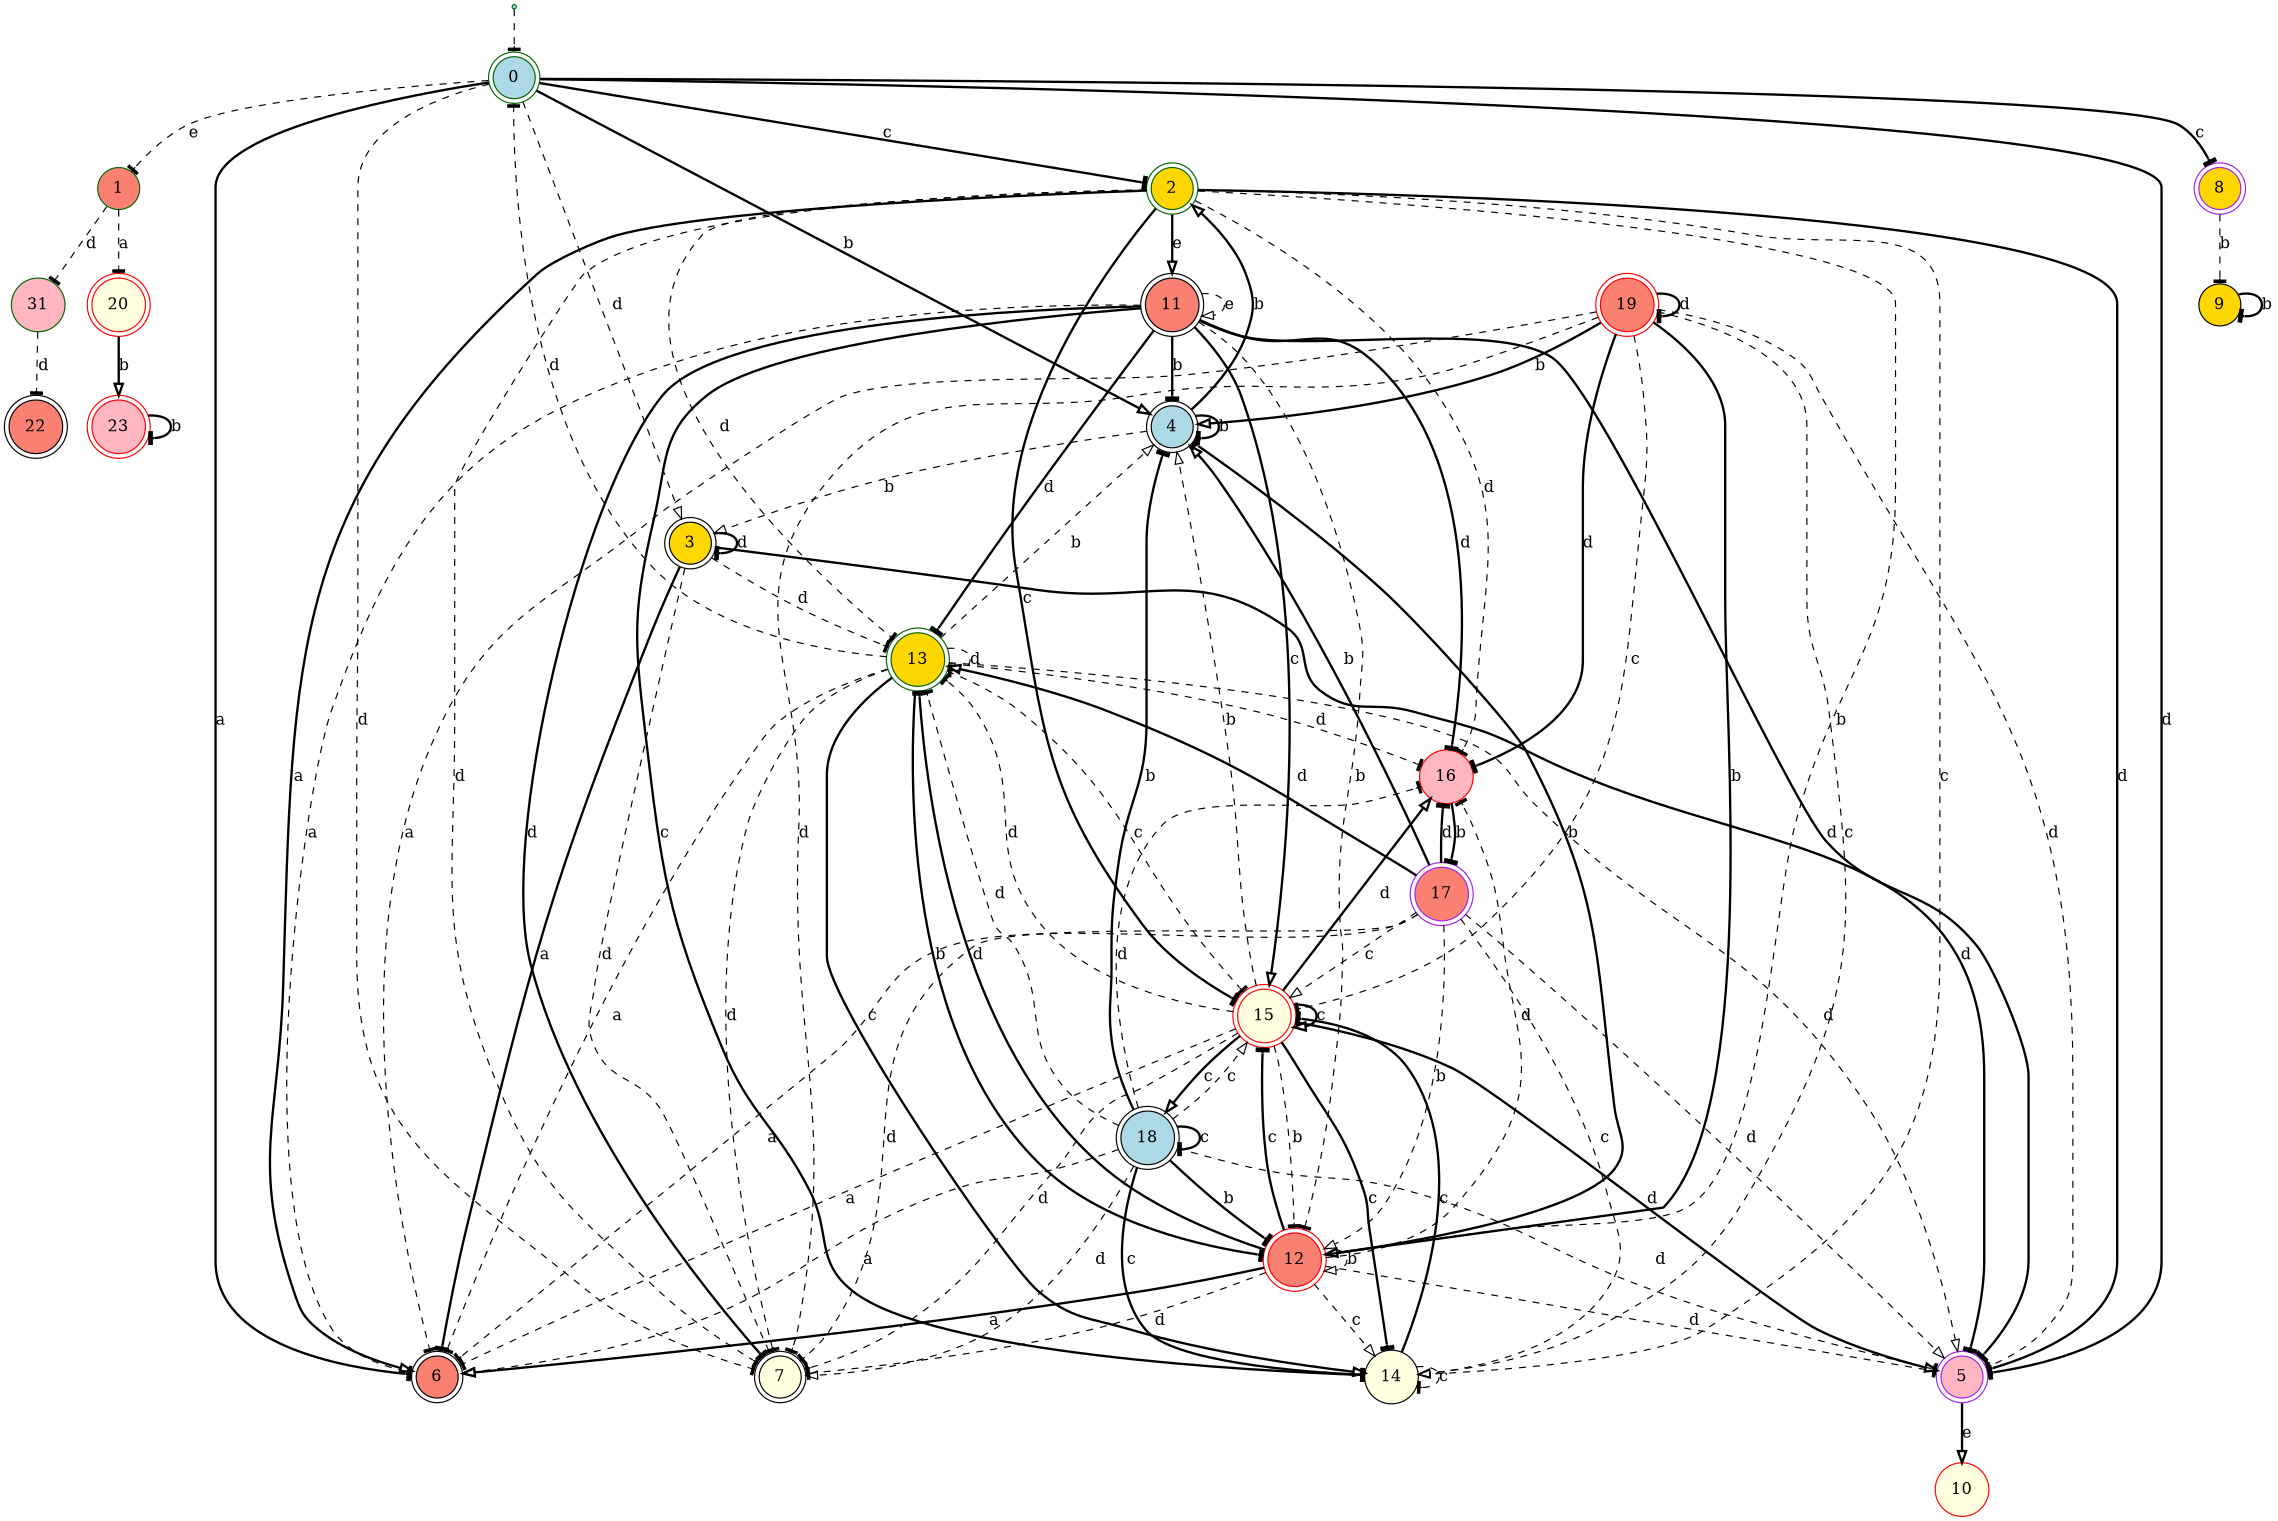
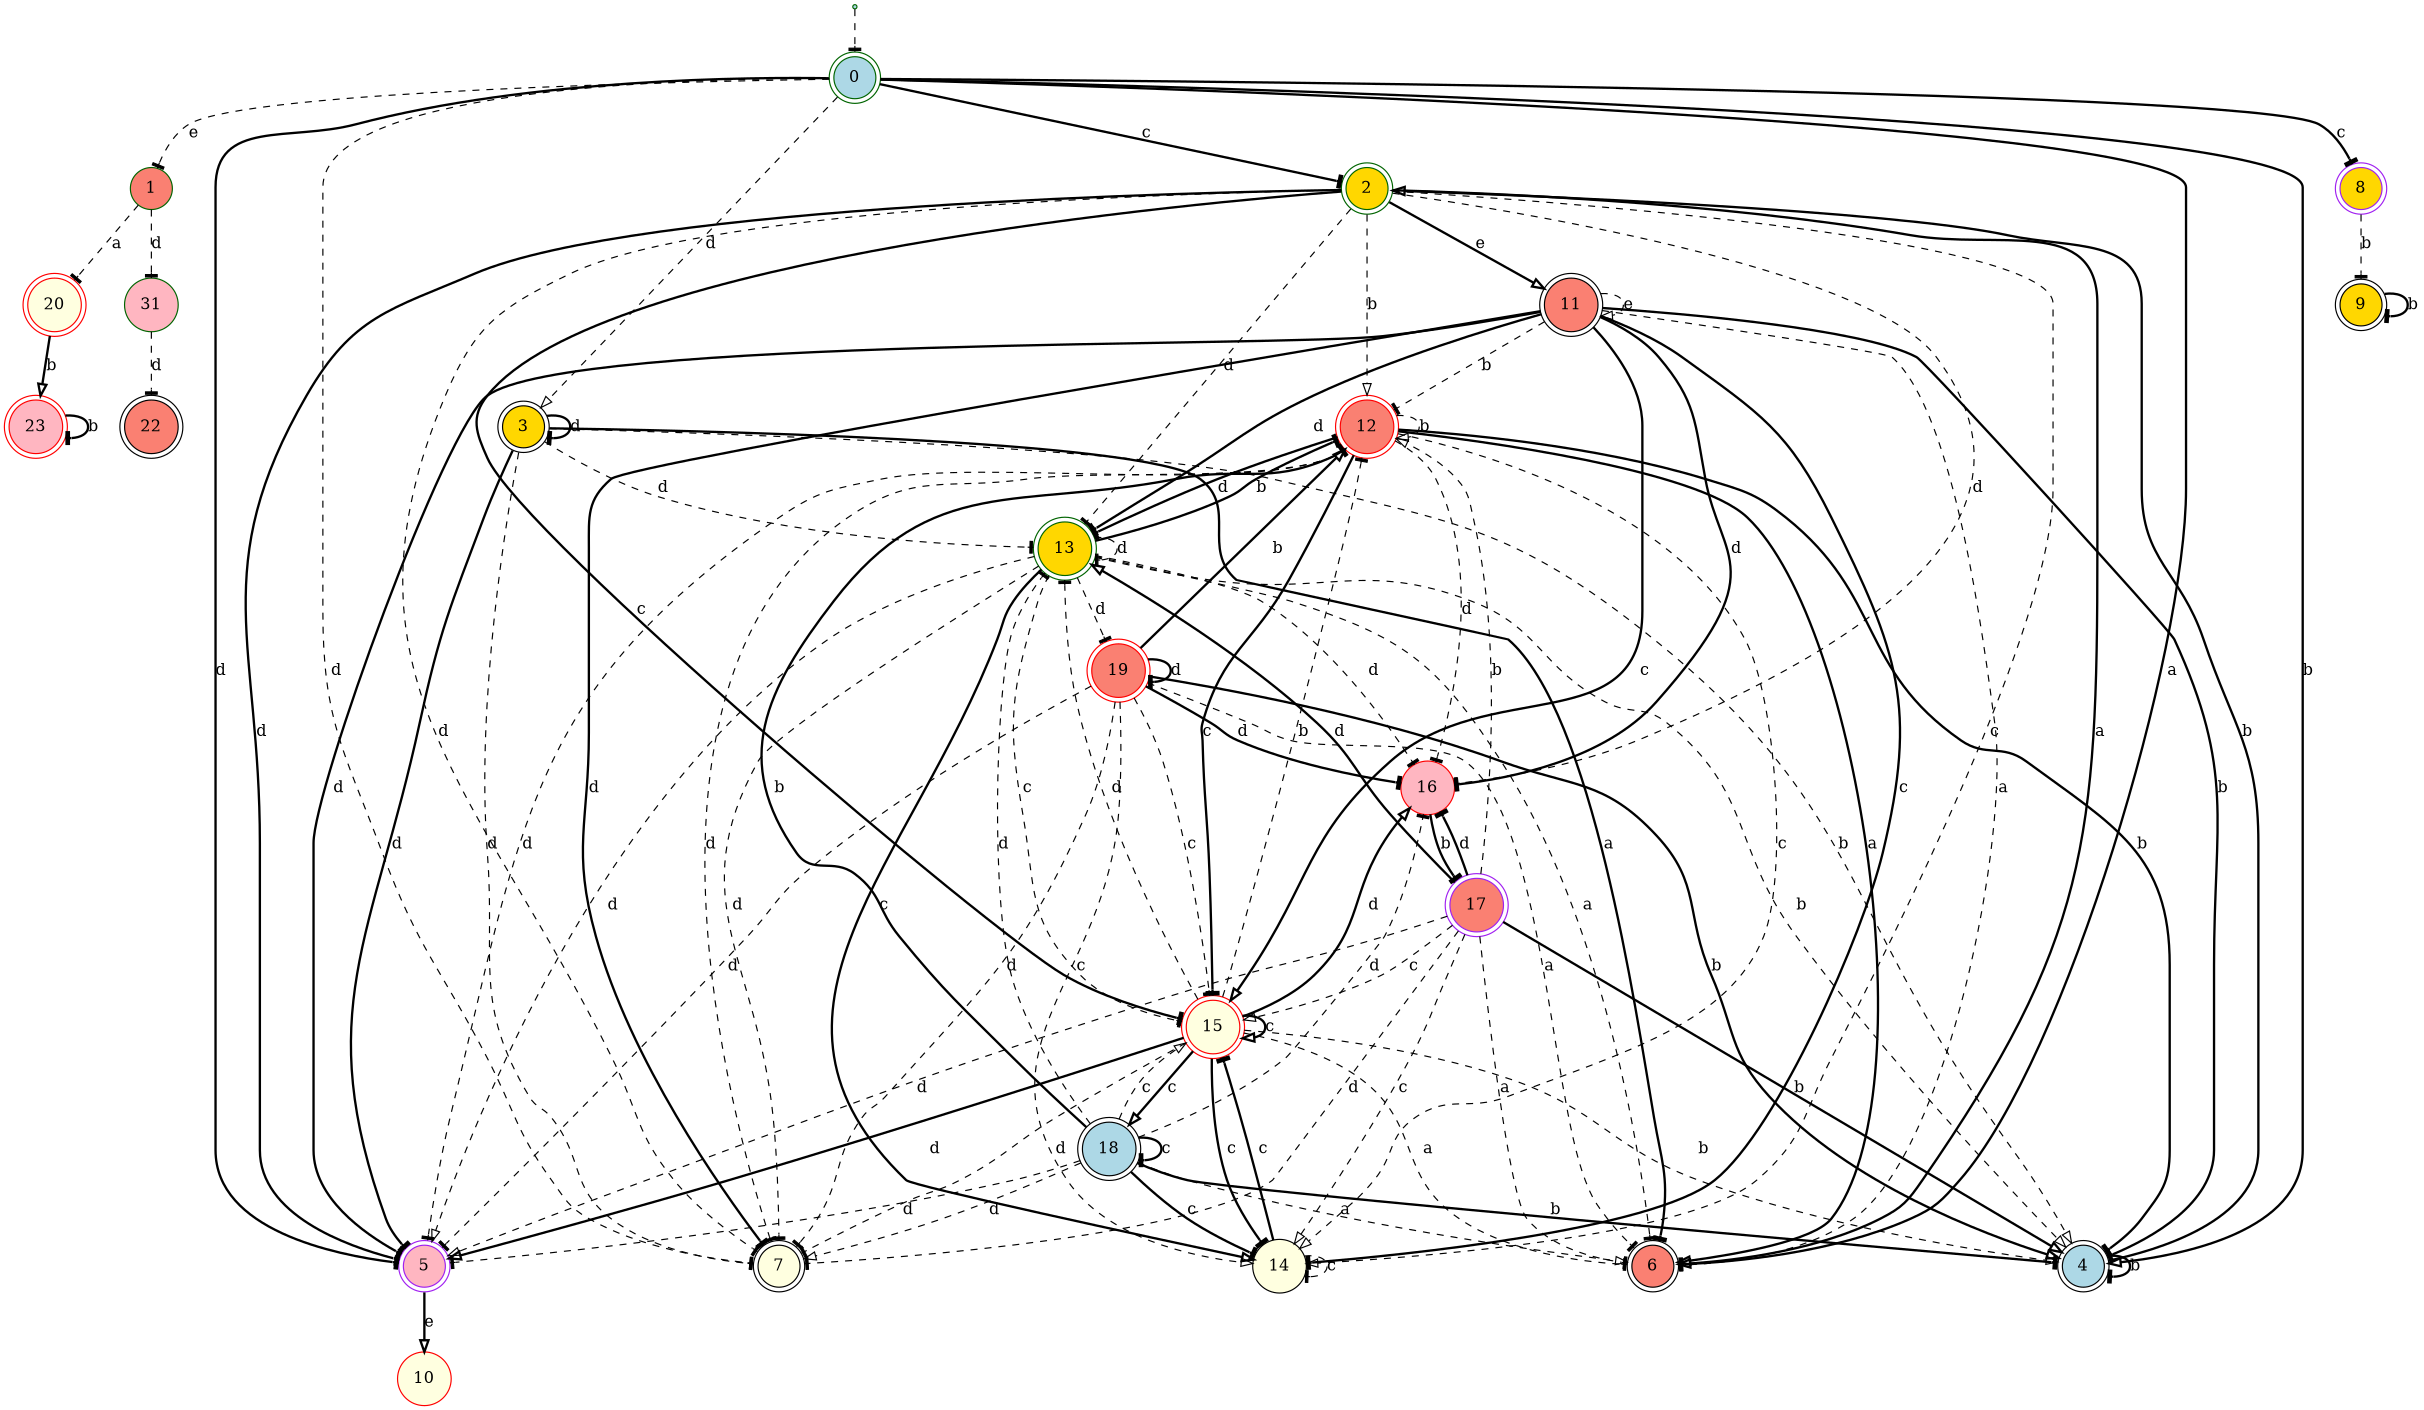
node "9": shape circle -> doublecircle
edge "4" -> "3": reversed
edge "13" -> "0": now "13" -> "19"
